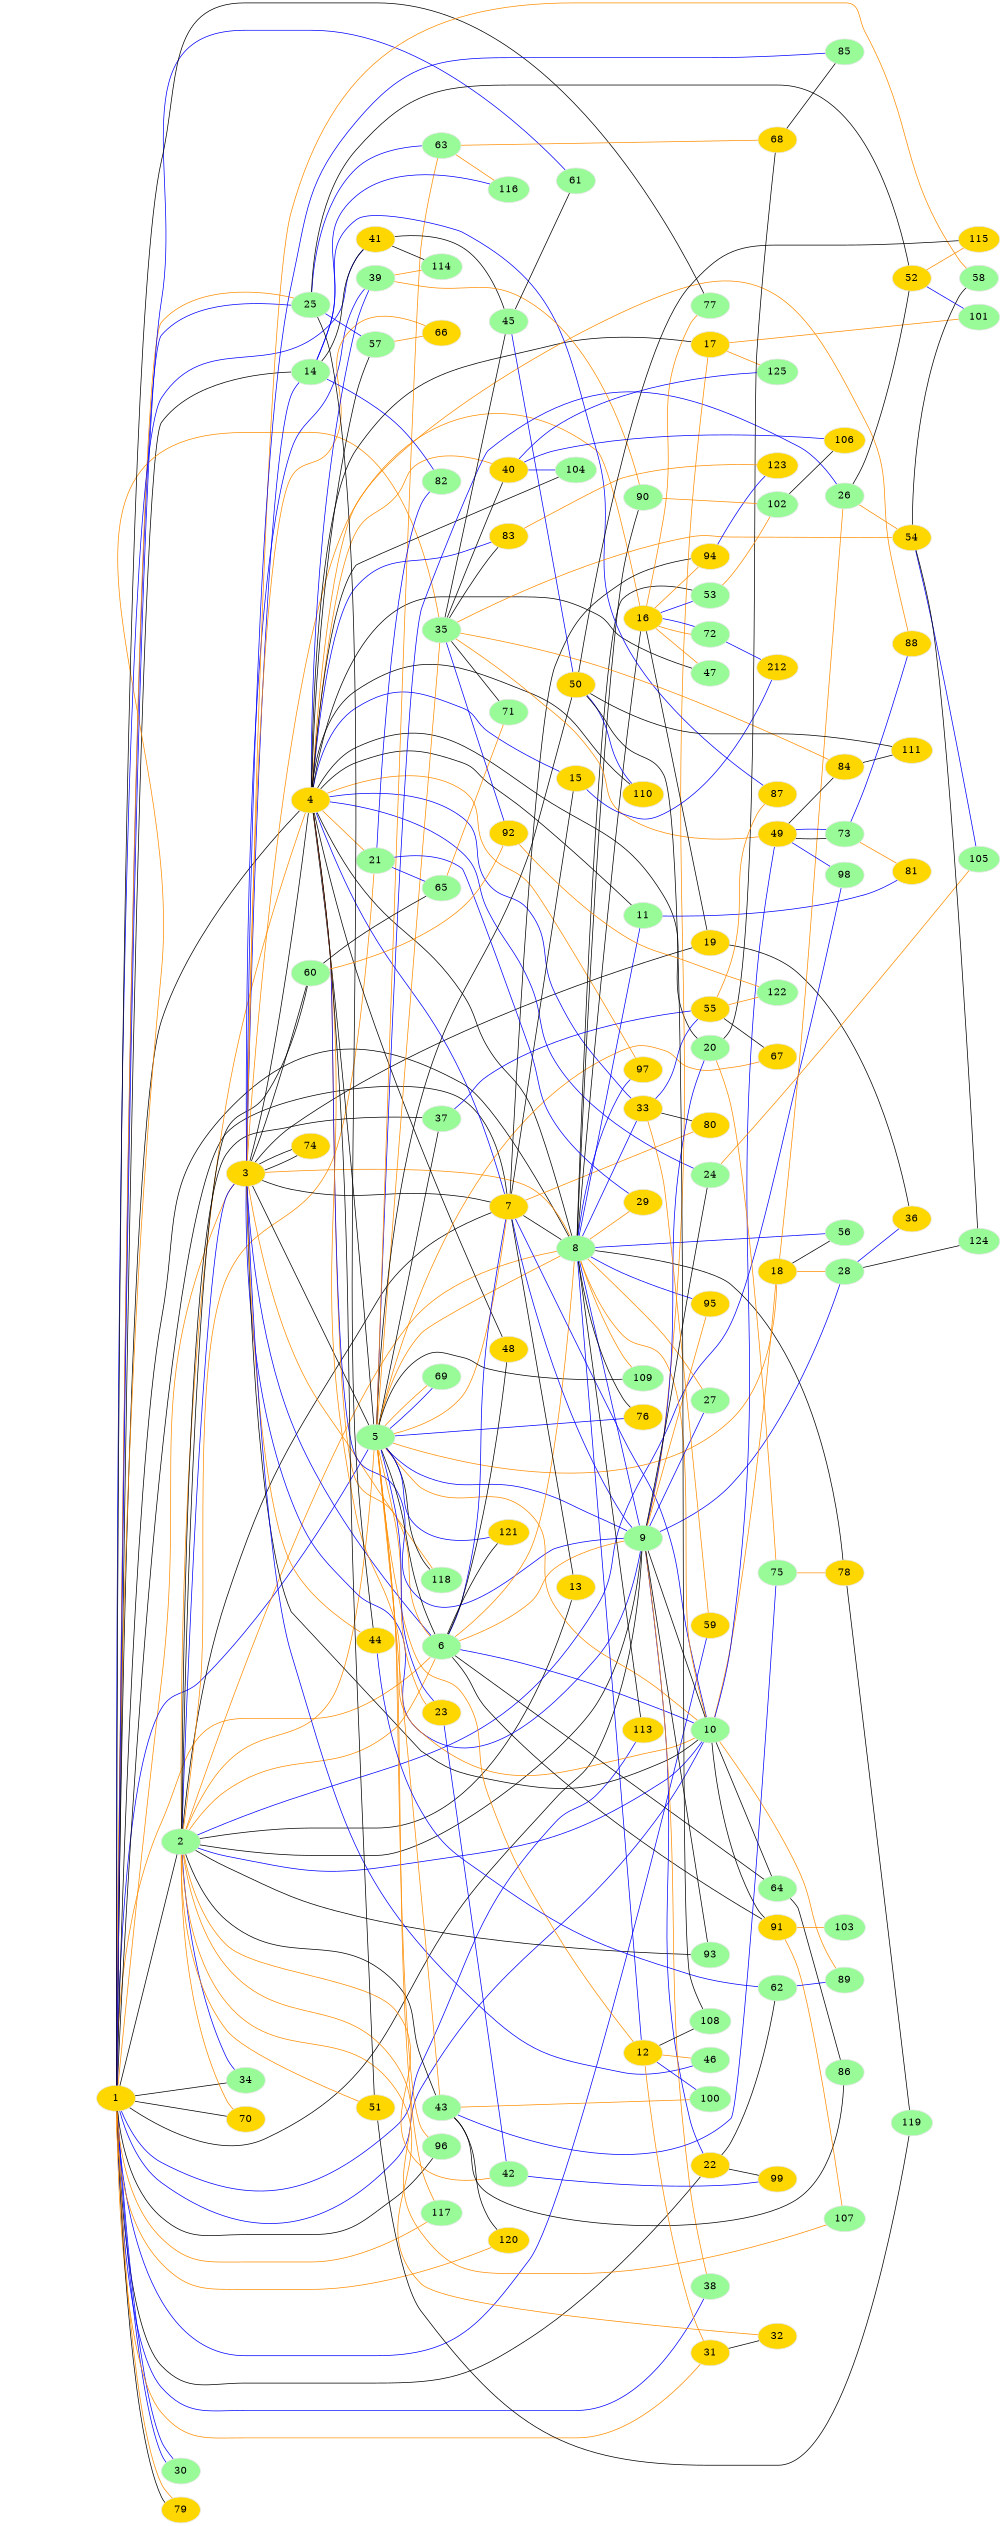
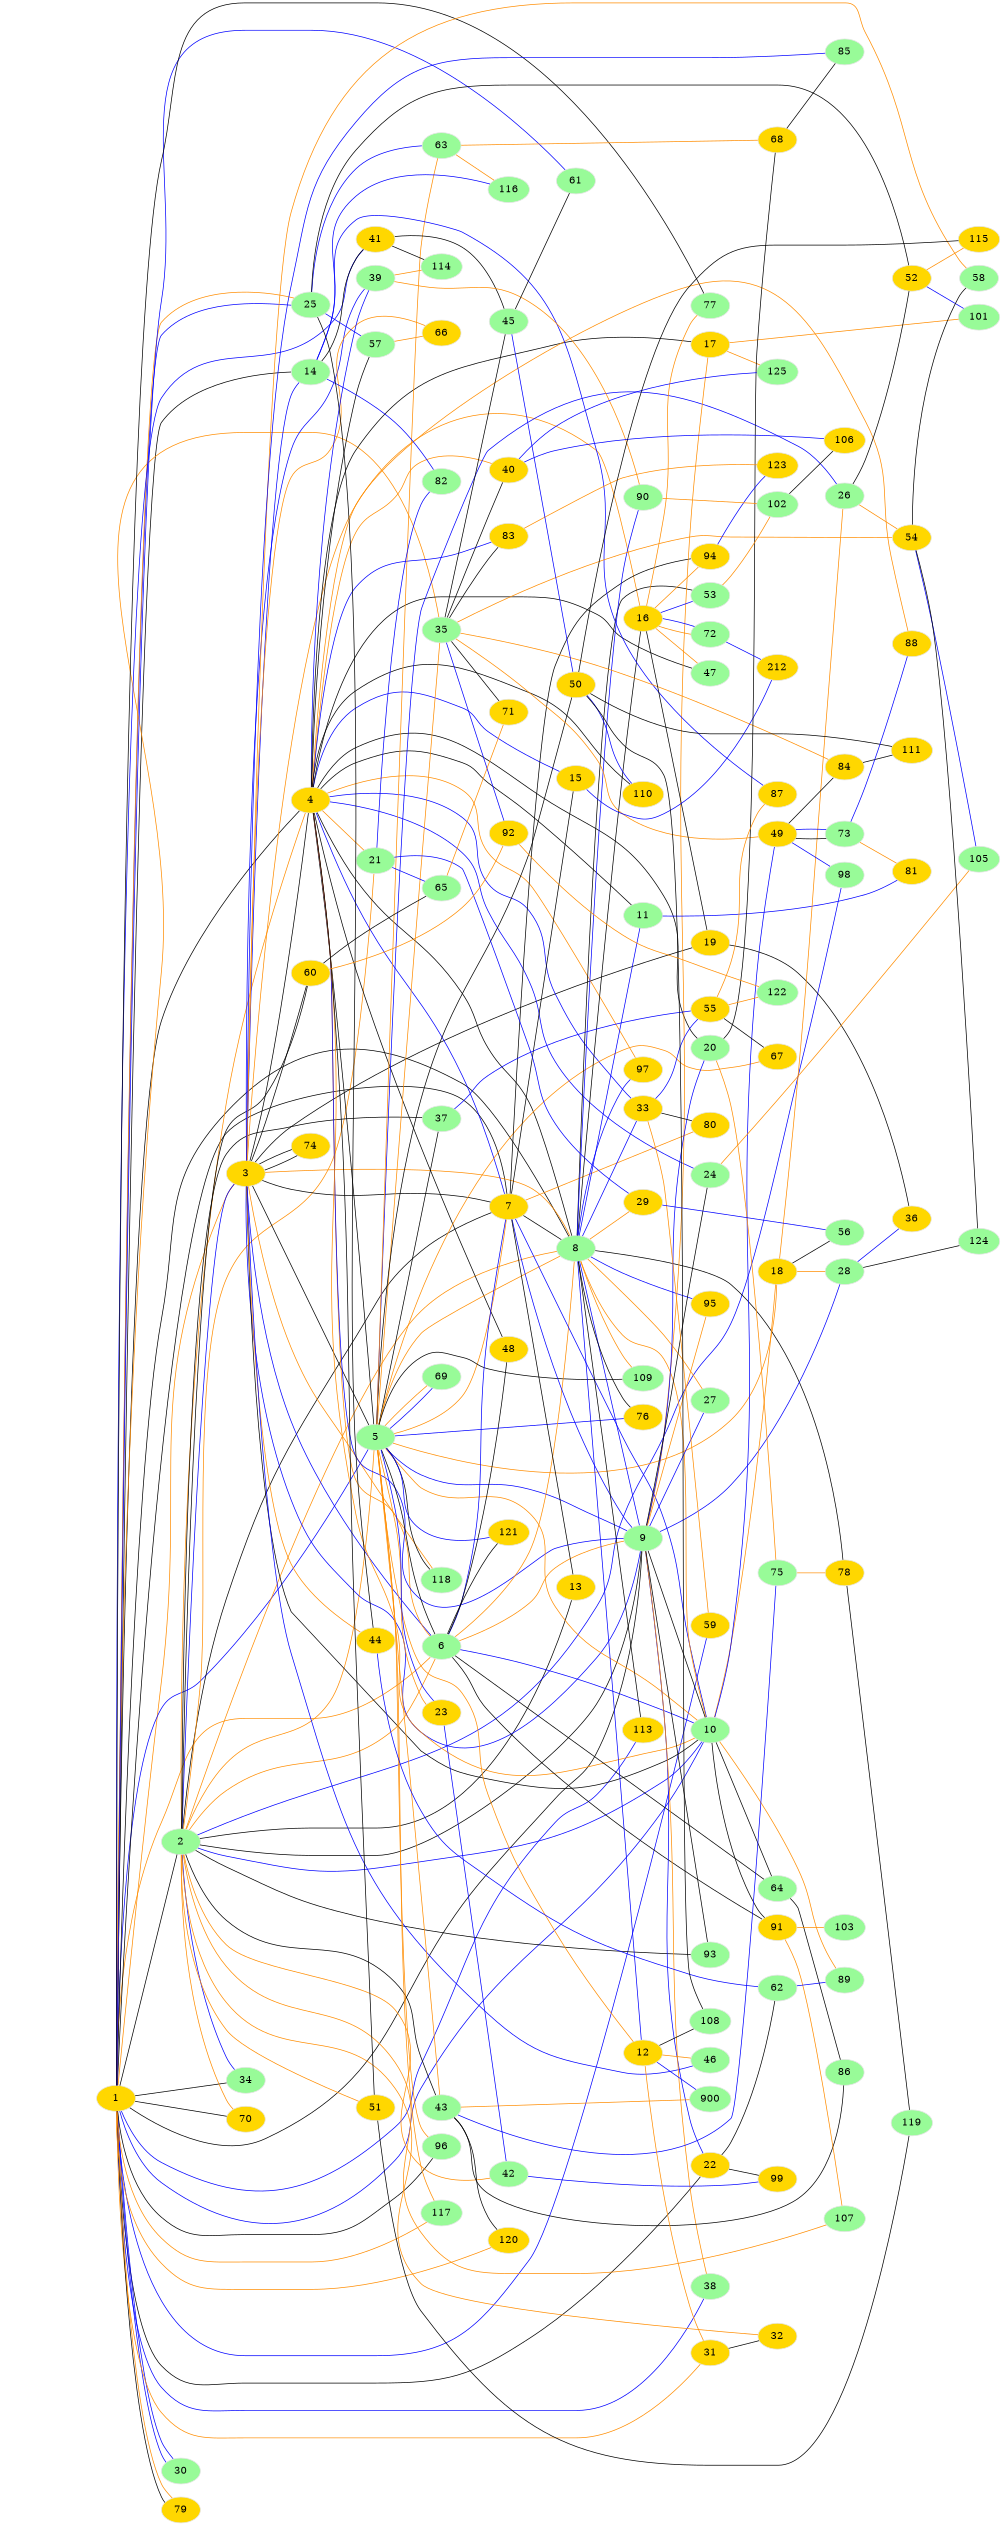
node "104": removed
node "71": fillcolor palegreen -> gold
edge "90" -- "8": color black -> blue
node "60": fillcolor palegreen -> gold
edge "56" -- "8": now "56" -- "29"
node "100": label "100" -> "900"
